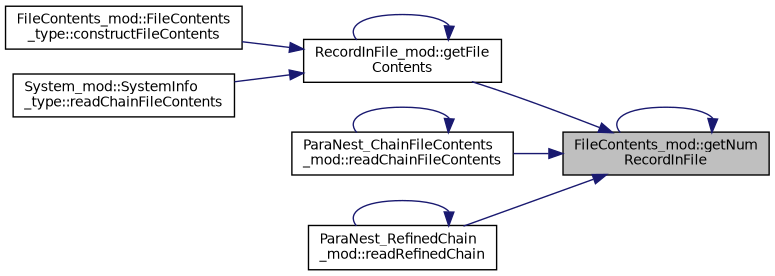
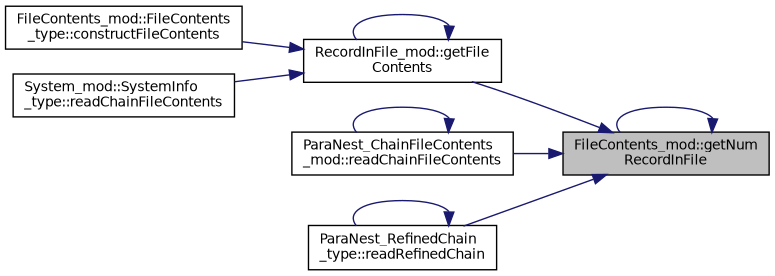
node "ParaNest_RefinedChain _mod::readRefinedChain": label "ParaNest_RefinedChain _mod::readRefinedChain" -> "ParaNest_RefinedChain _type::readRefinedChain"
